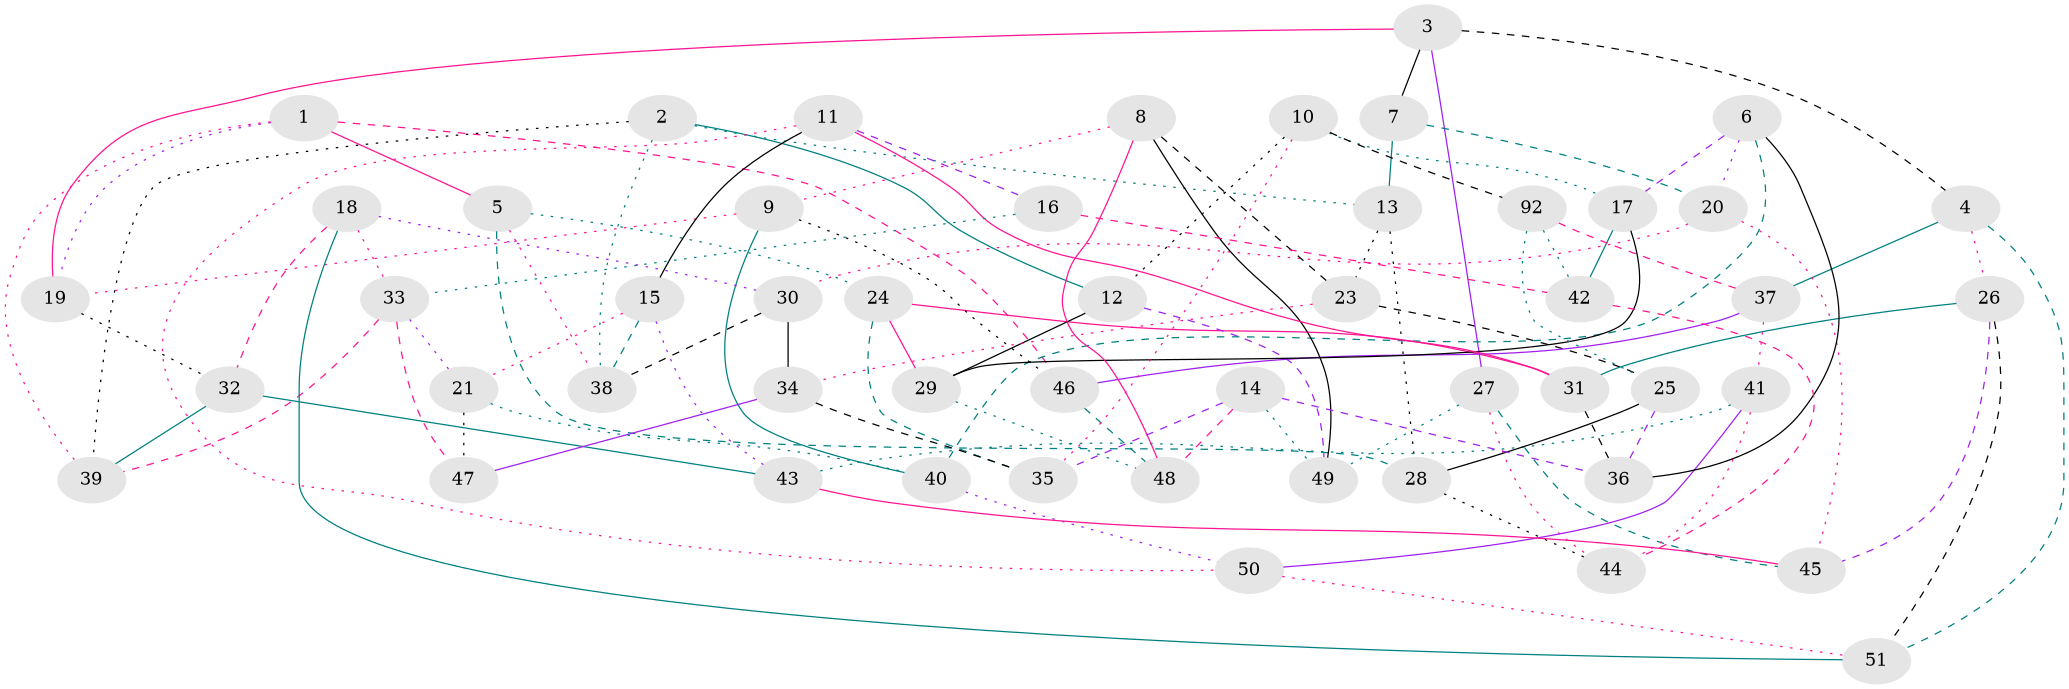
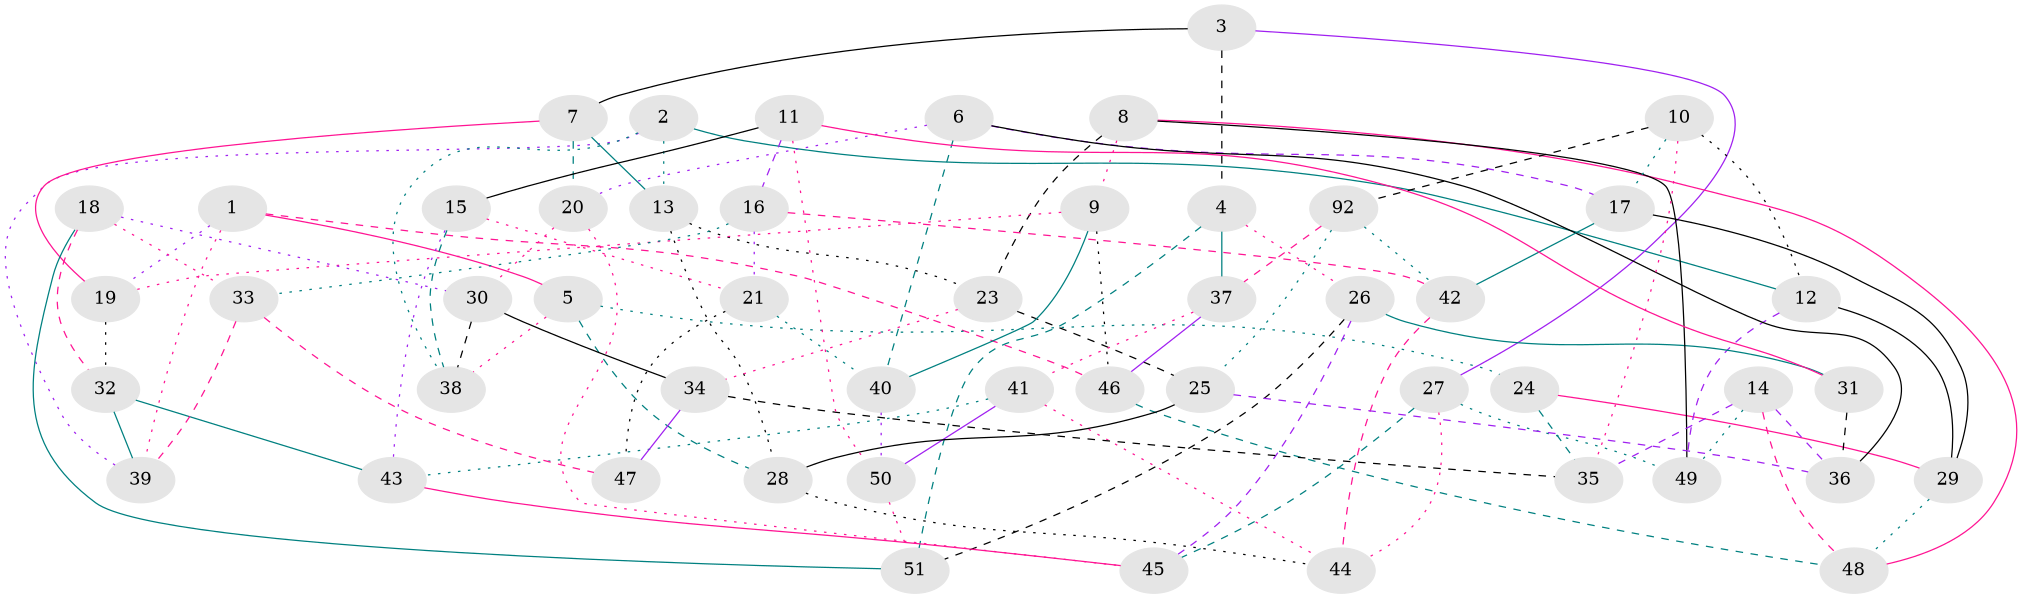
edge "3" -- "19": now "7" -- "19"
edge "2" -- "39": color black -> purple
edge "24" -- "31": removed
edge "33" -- "21": now "16" -- "21"
